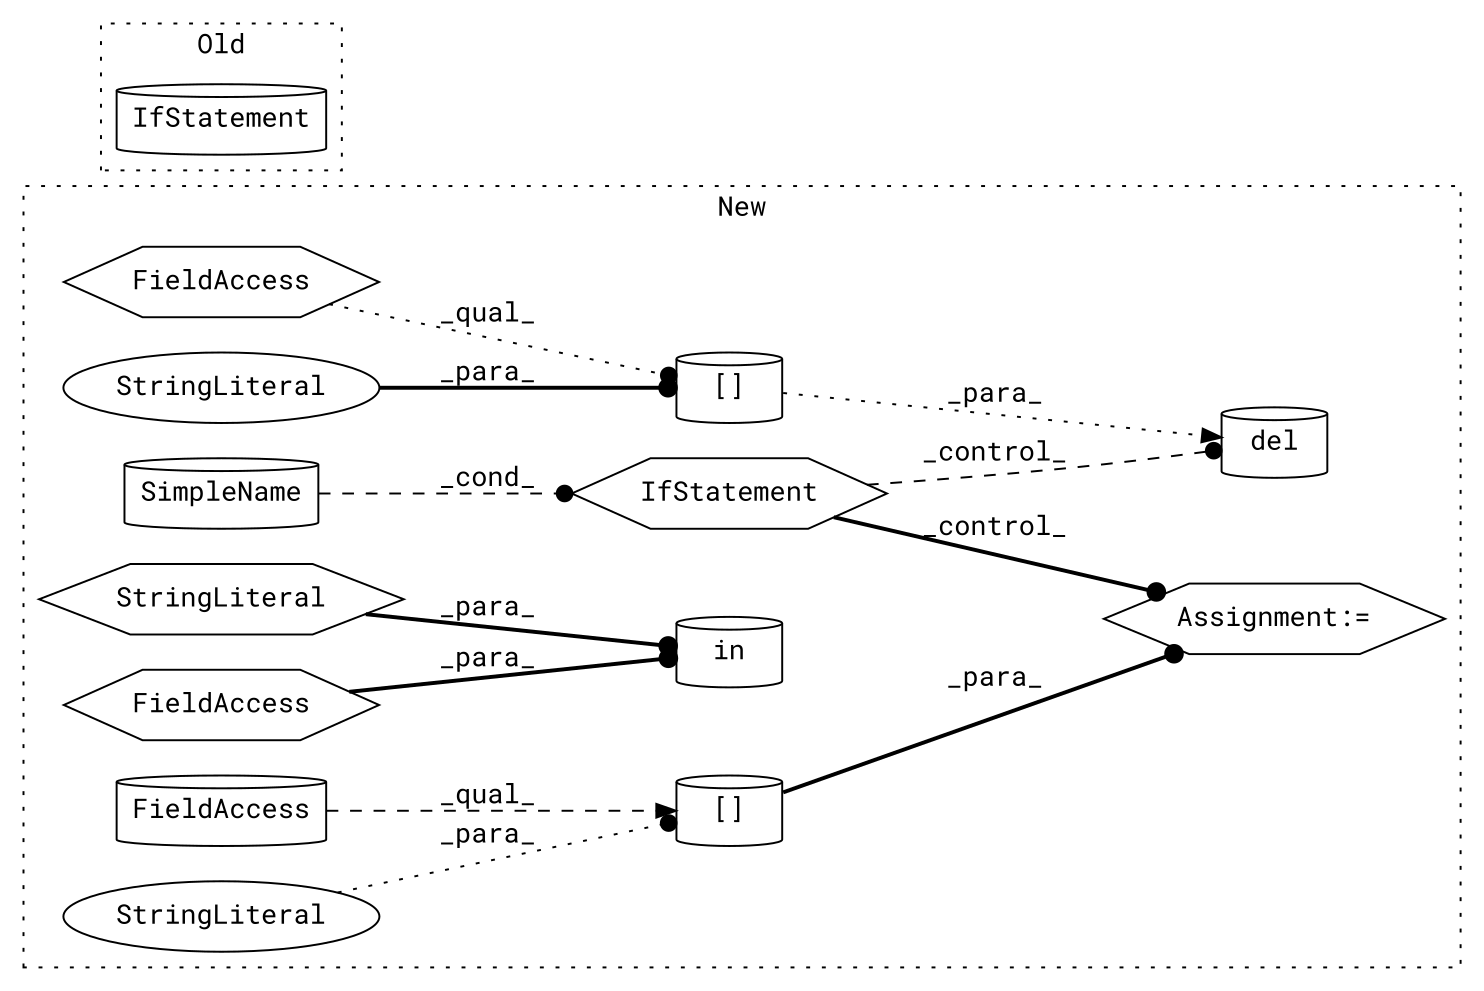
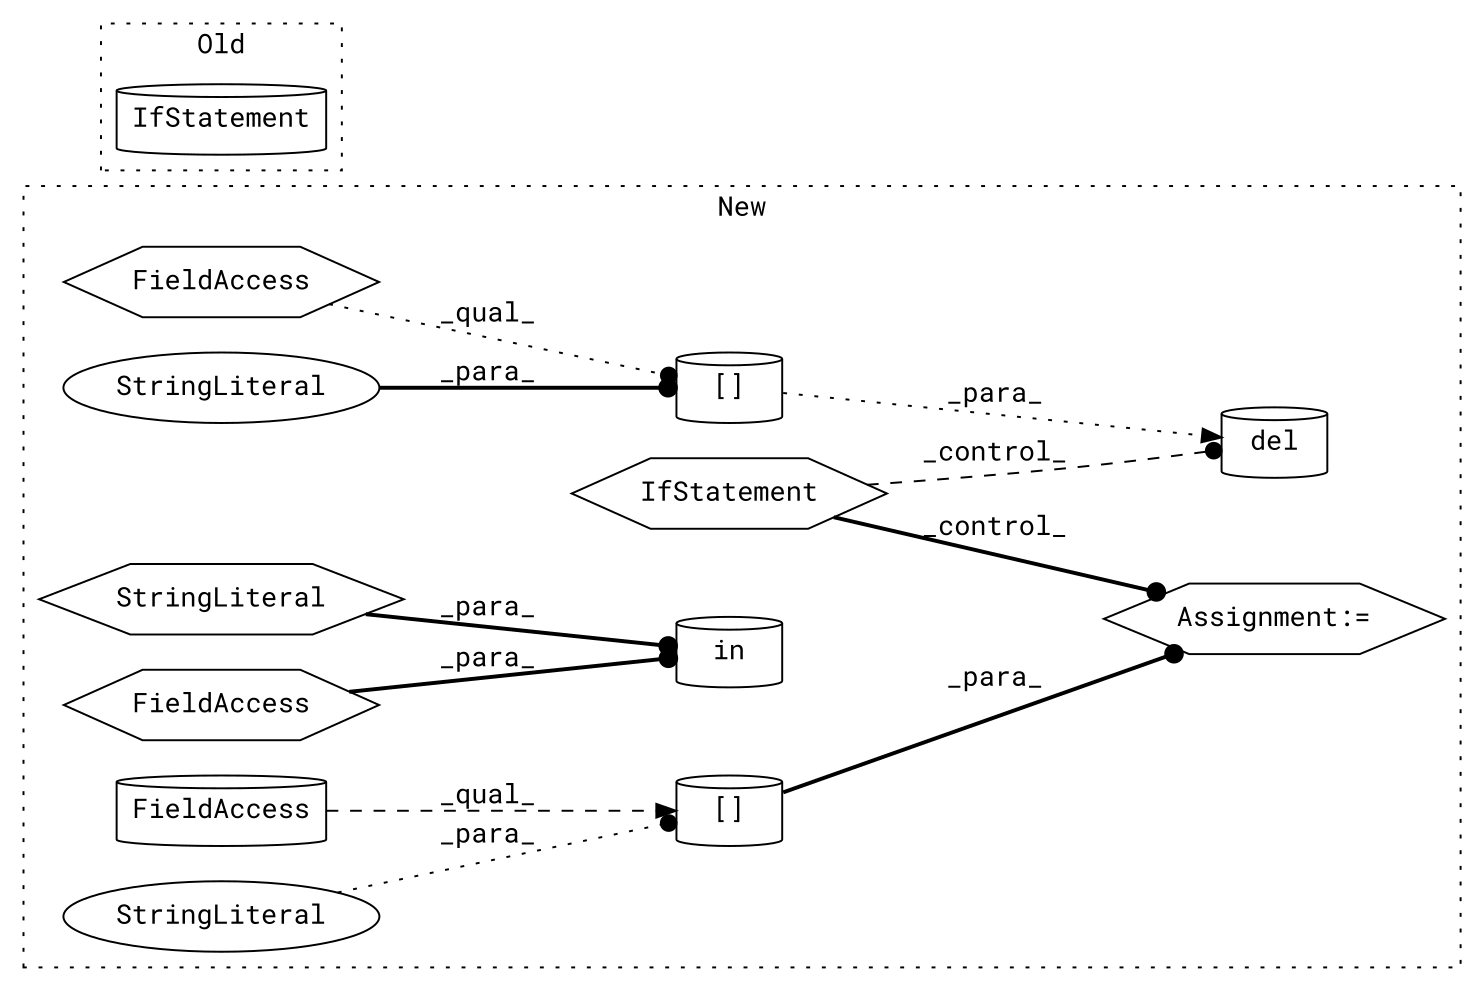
node "SimpleName": removed
